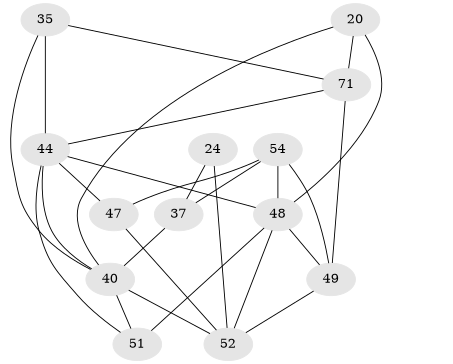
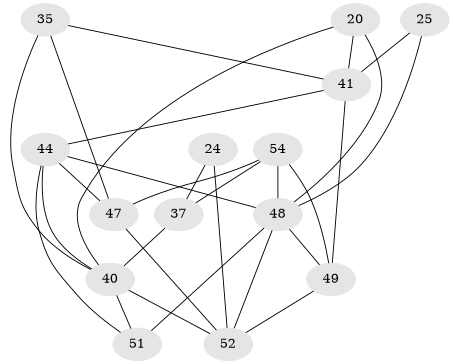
node "25": added
edge "35" -- "44": now "35" -- "47"
node "71": label "71" -> "41"
